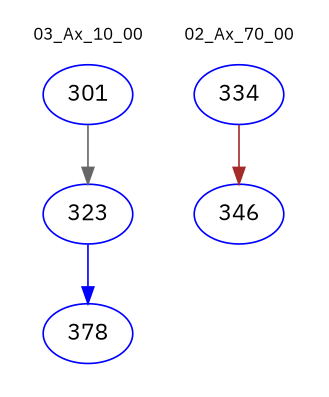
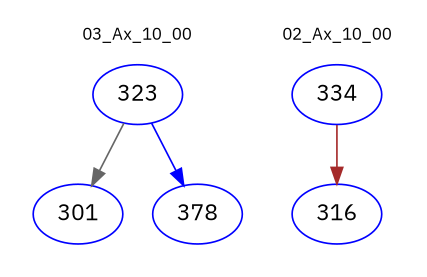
cluster "02_Ax_70_00": label "02_Ax_70_00" -> "02_Ax_10_00"
edge "301" -> "323": reversed
node "346": label "346" -> "316"
